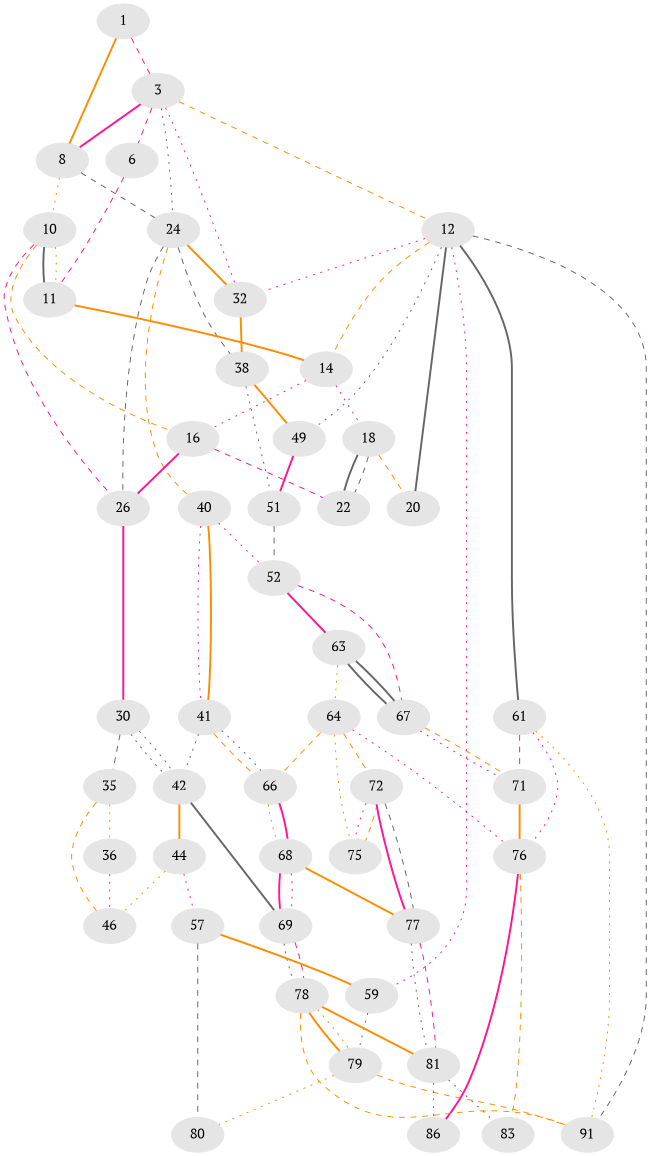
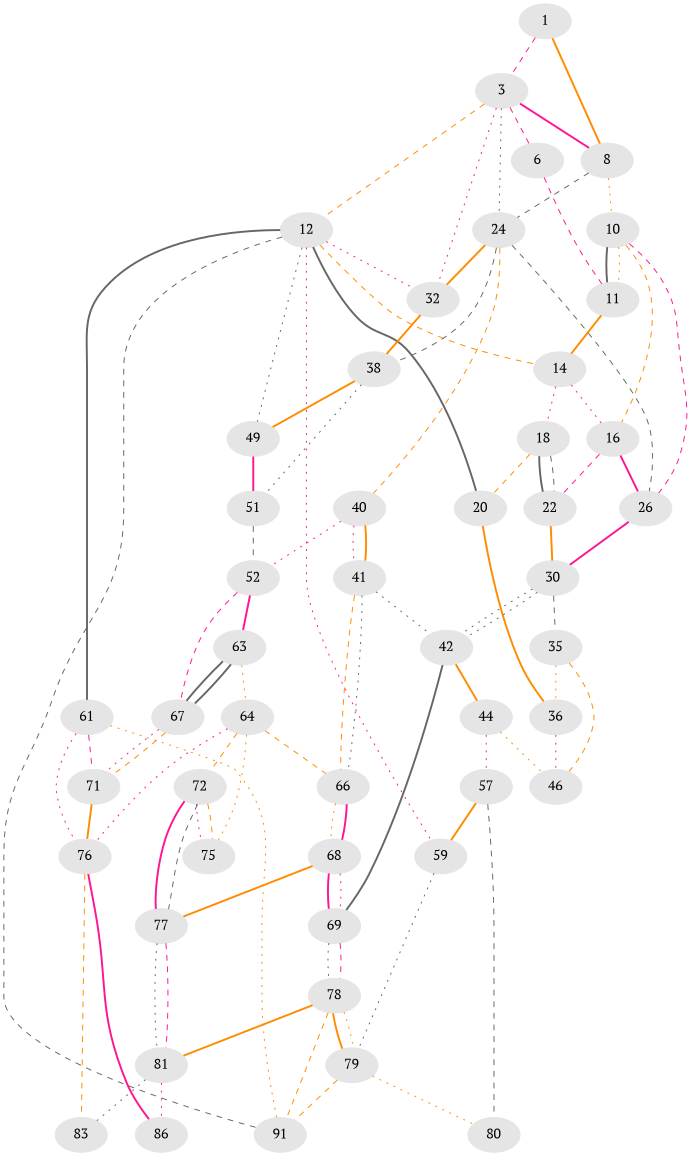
edge "22" -- "30": added
edge "20" -- "36": added
